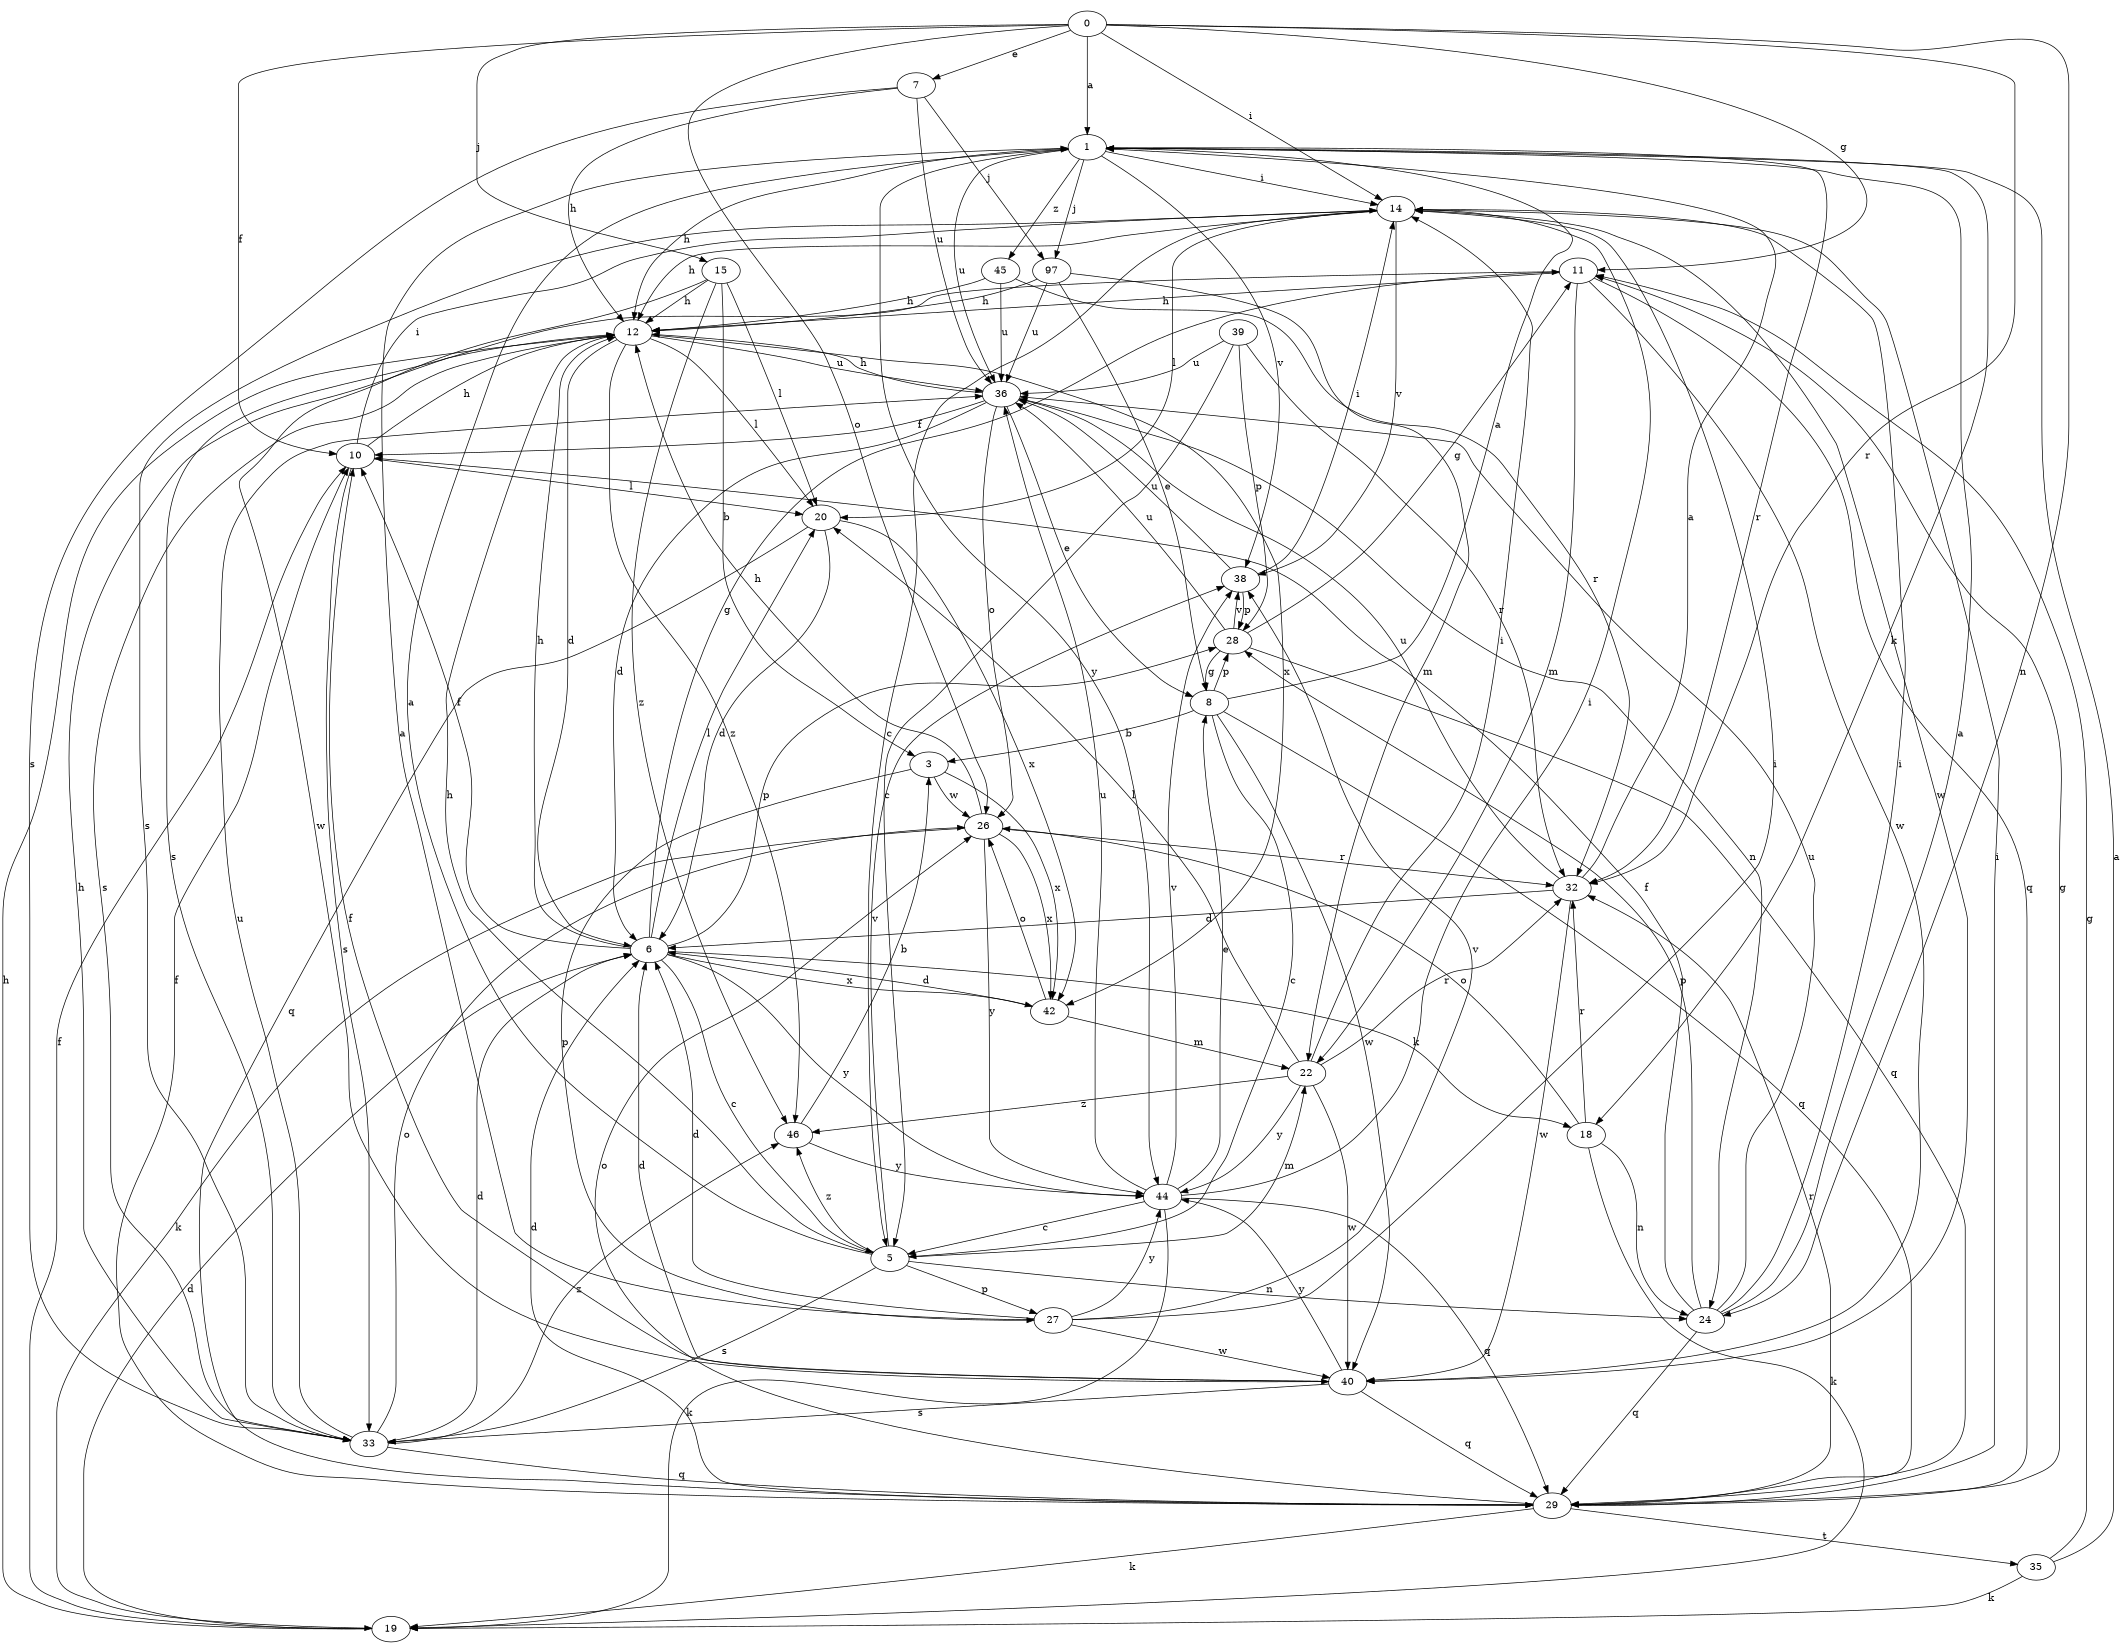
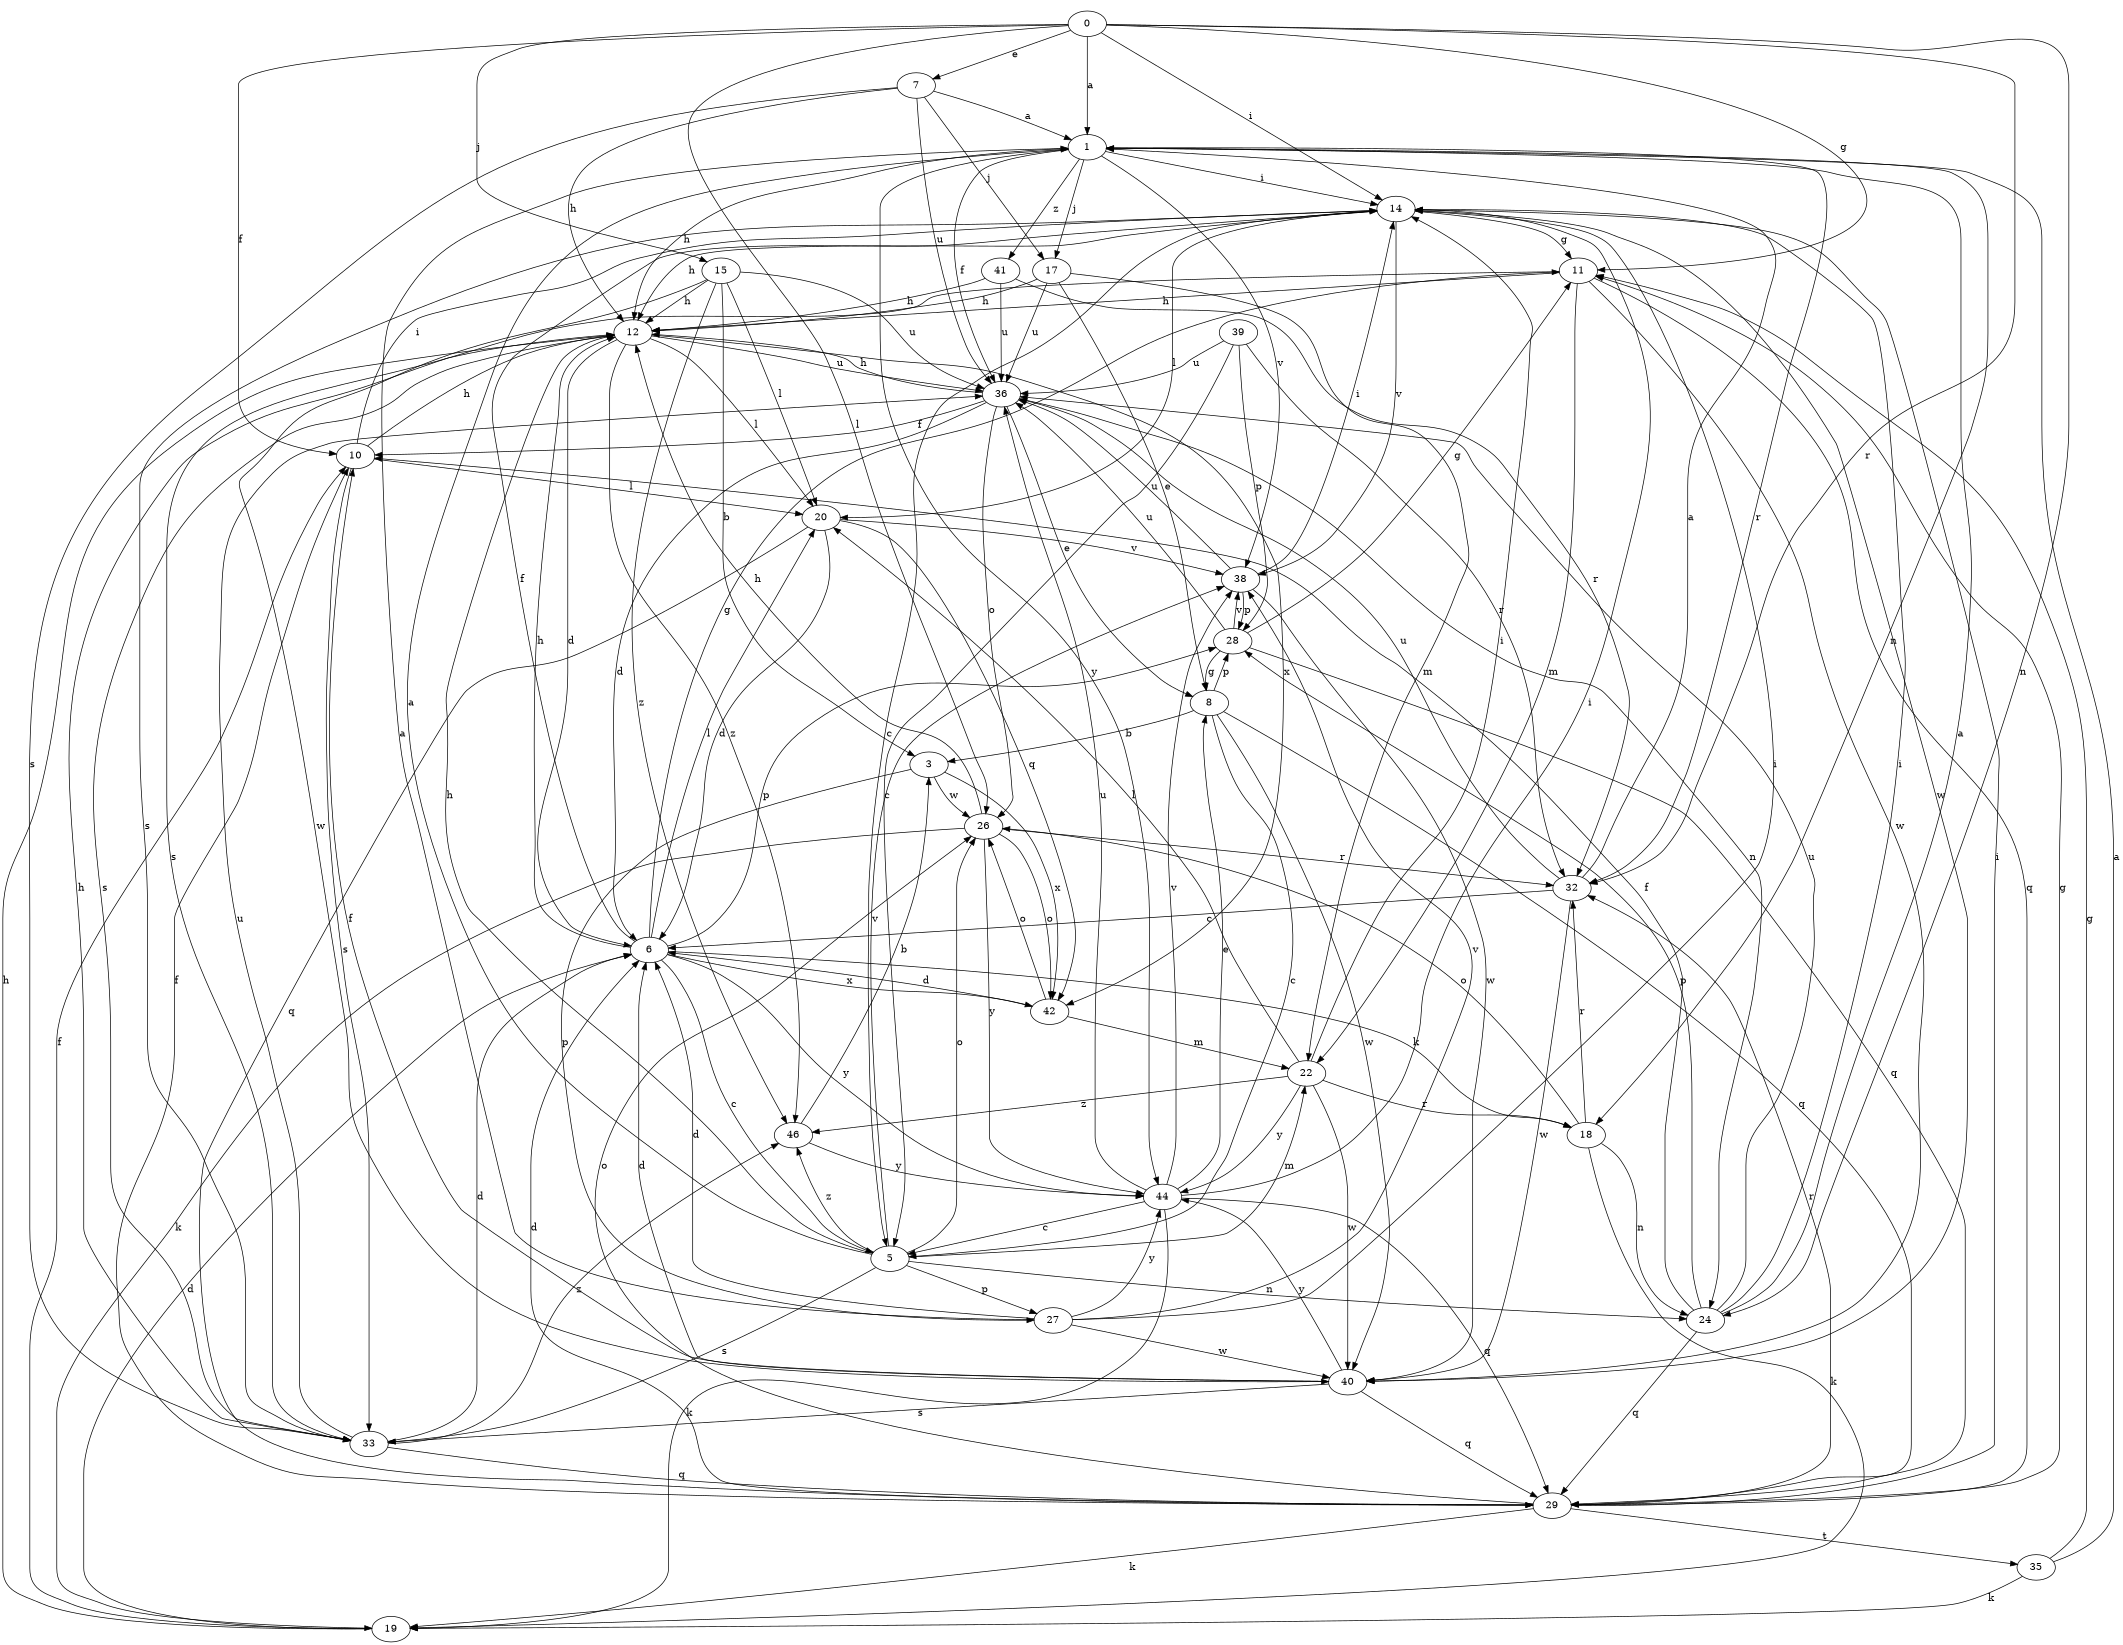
edge "14" -> "11": added, label "g"
edge "1" -> "36": label "u" -> "f"
node "45": label "45" -> "41"
node "97": label "97" -> "17"
edge "15" -> "36": added, label "u"
edge "8" -> "1": now "7" -> "1"
edge "0" -> "26": label "o" -> "l"
edge "20" -> "38": added, label "v"
edge "1" -> "18": label "k" -> "n"
edge "6" -> "10": now "6" -> "14"
edge "20" -> "42": label "x" -> "q"
edge "26" -> "42": label "x" -> "o"
edge "32" -> "6": label "d" -> "c"
edge "33" -> "26": now "5" -> "26"
edge "22" -> "32": now "22" -> "18"
edge "38" -> "40": added, label "w"
